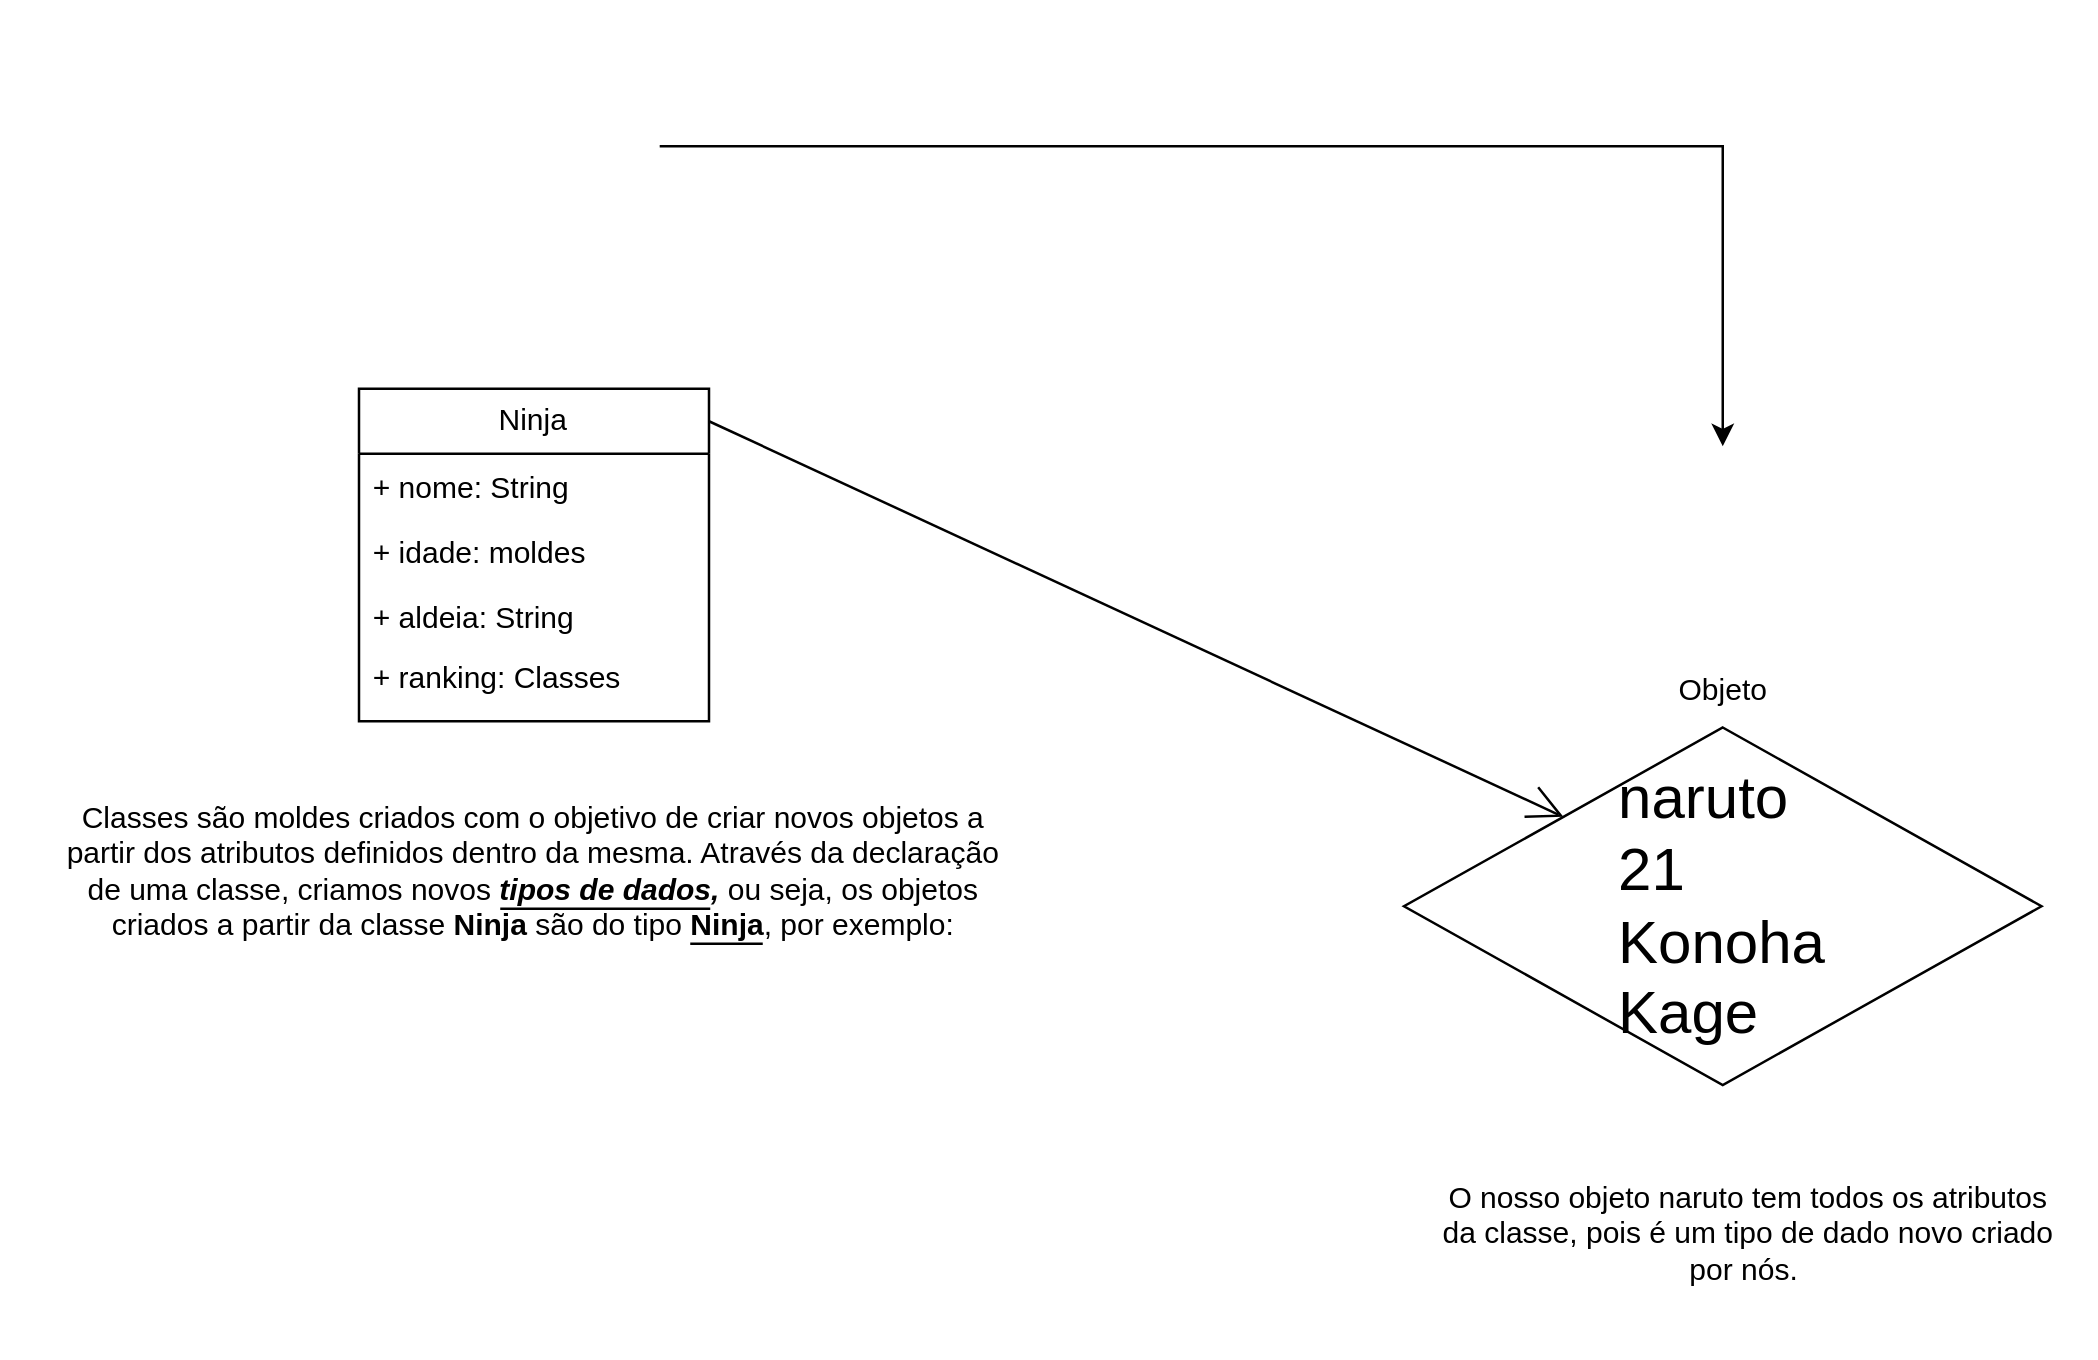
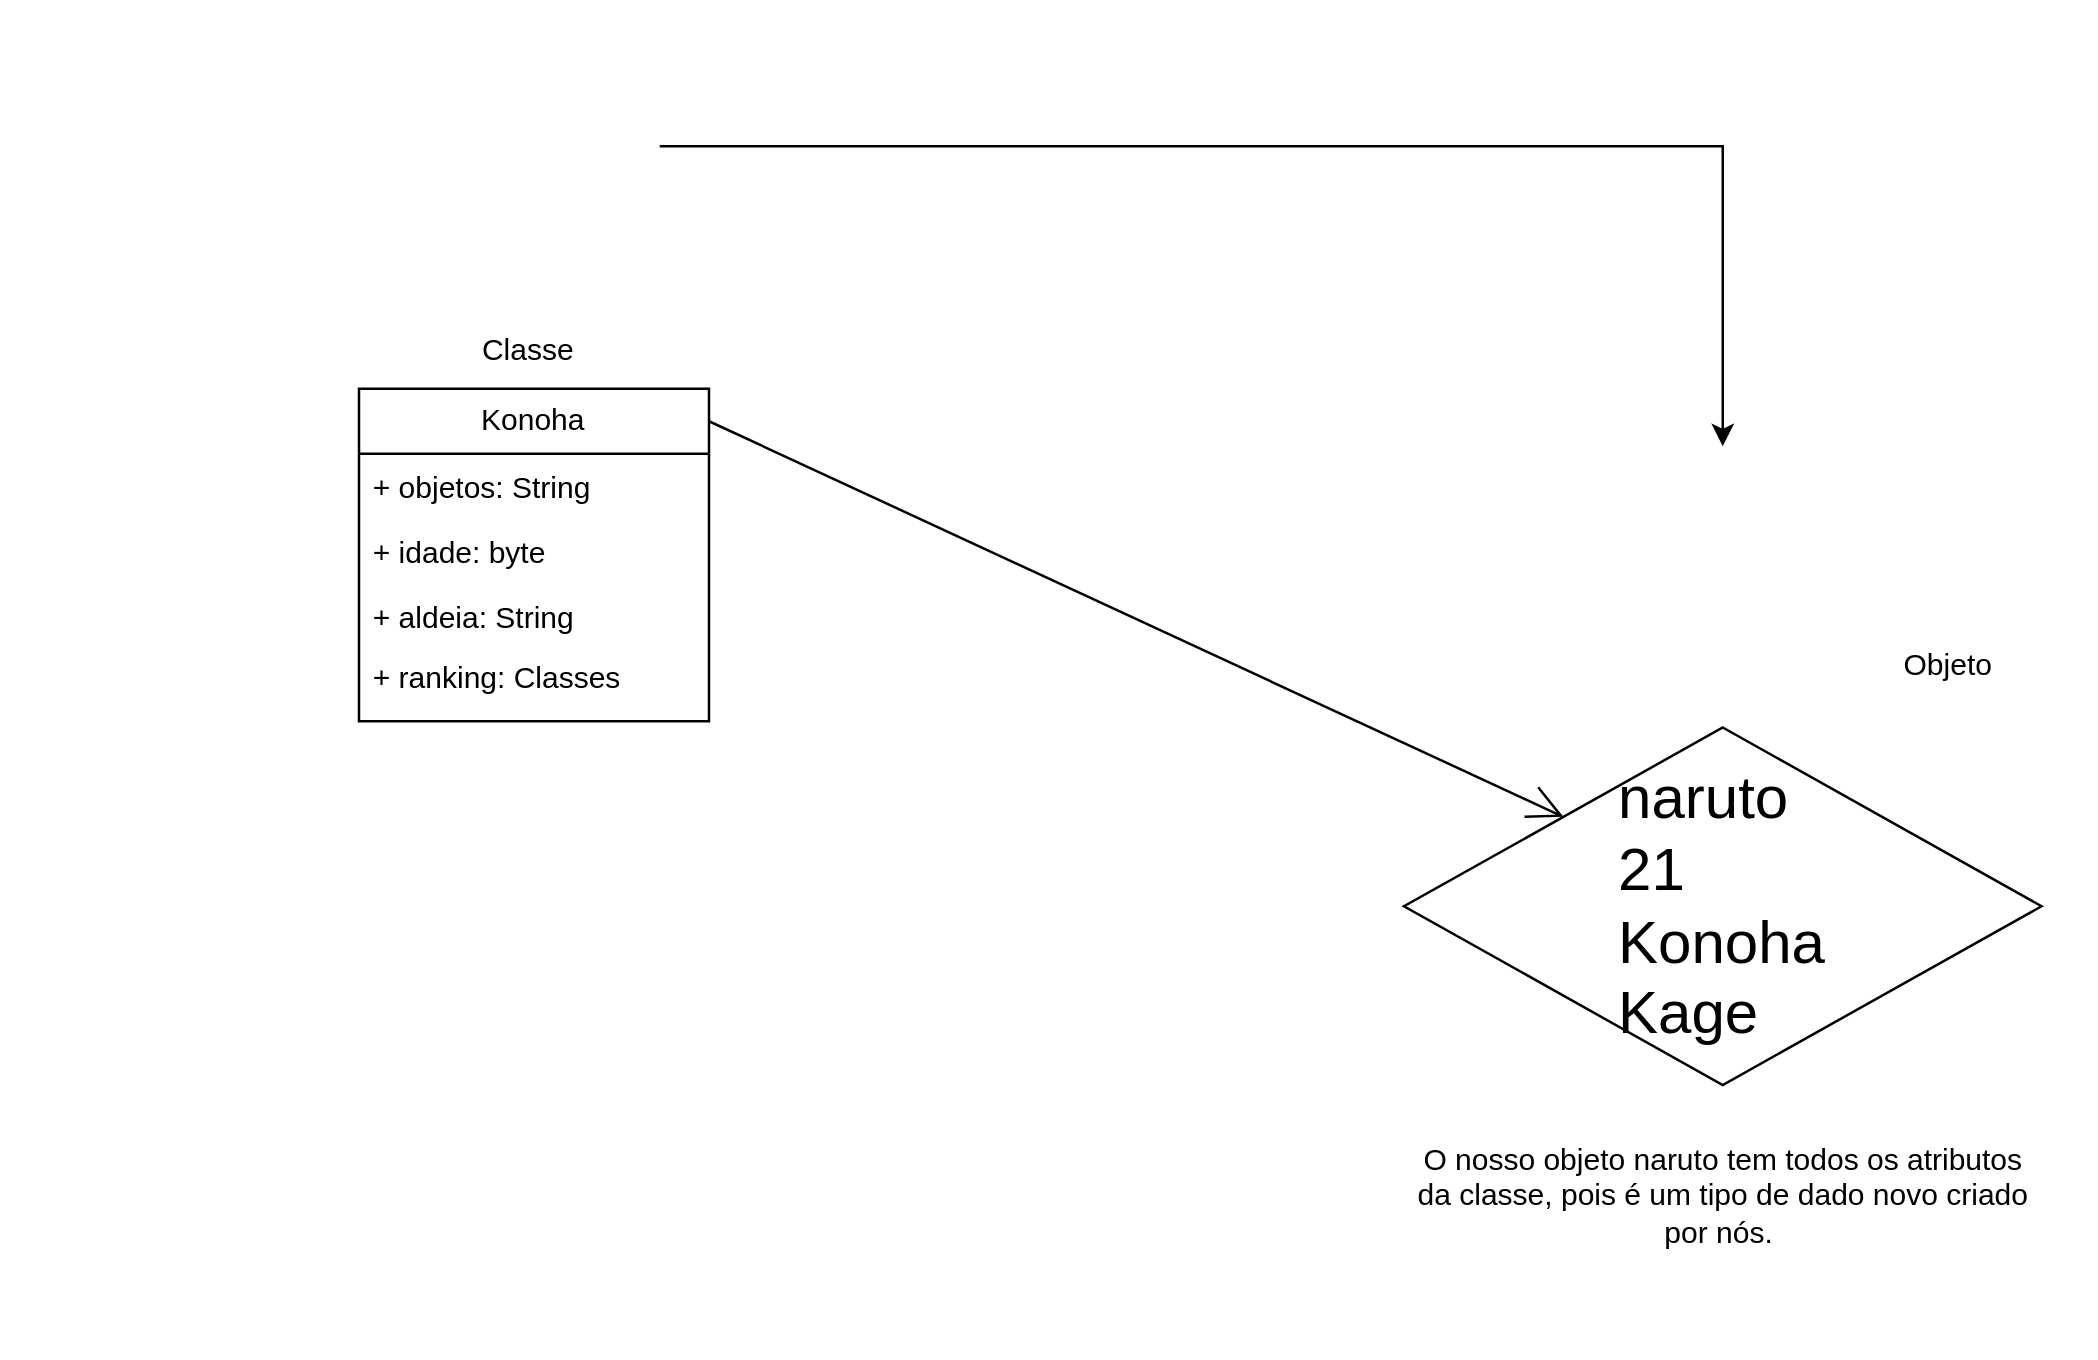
node "Classe": added
node "Ninja": label "Ninja" -> "Konoha"
node "+ nome: String": label "+ nome: String" -> "+ objetos: String"
node "+ idade: moldes": label "+ idade: moldes" -> "+ idade: byte"
node "Objeto": moved (1723, 690) -> (1948, 665)
node "Classes são moldes criados com o objetivo de criar novos objetos a partir dos atributos definidos dentro da mesma. Através da declaração de uma classe, criamos novos tipos de dados, ou seja, os objetos criados a partir da classe Ninja são do tipo Ninja, por exemplo:": removed
node "O nosso objeto naruto tem todos os atributos da classe, pois é um tipo de dado novo criado por nós.": moved (1748, 1233) -> (1723, 1195)
